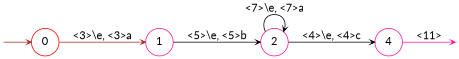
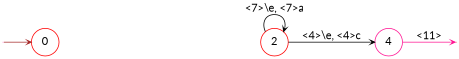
node "1": removed
node "2": color deeppink -> red
